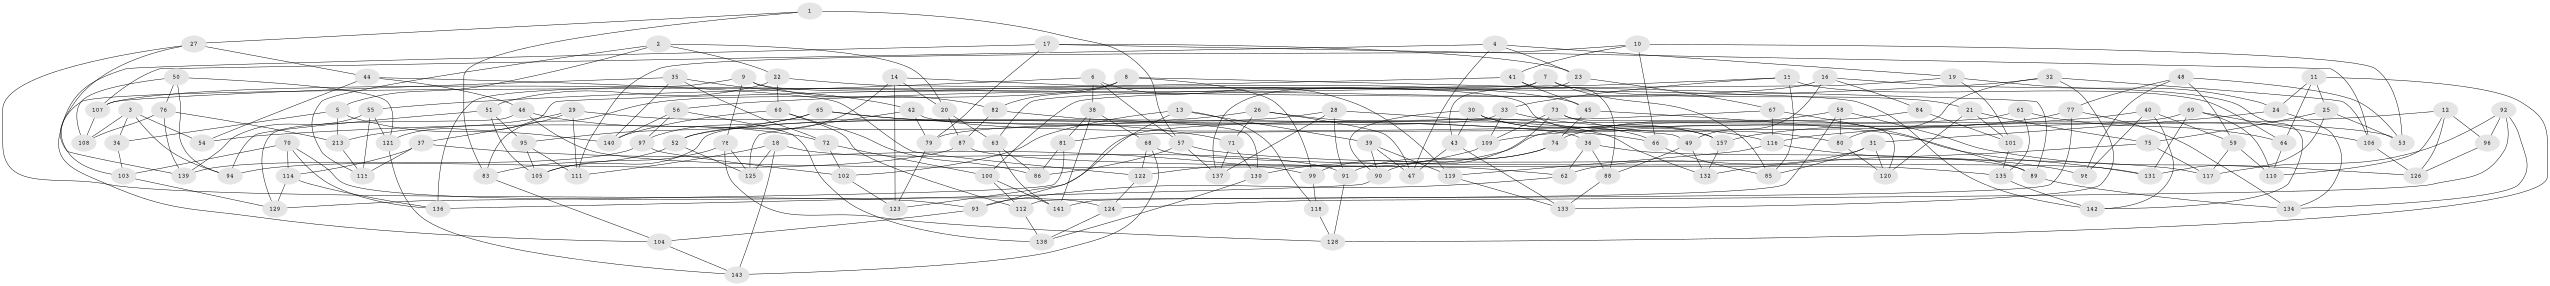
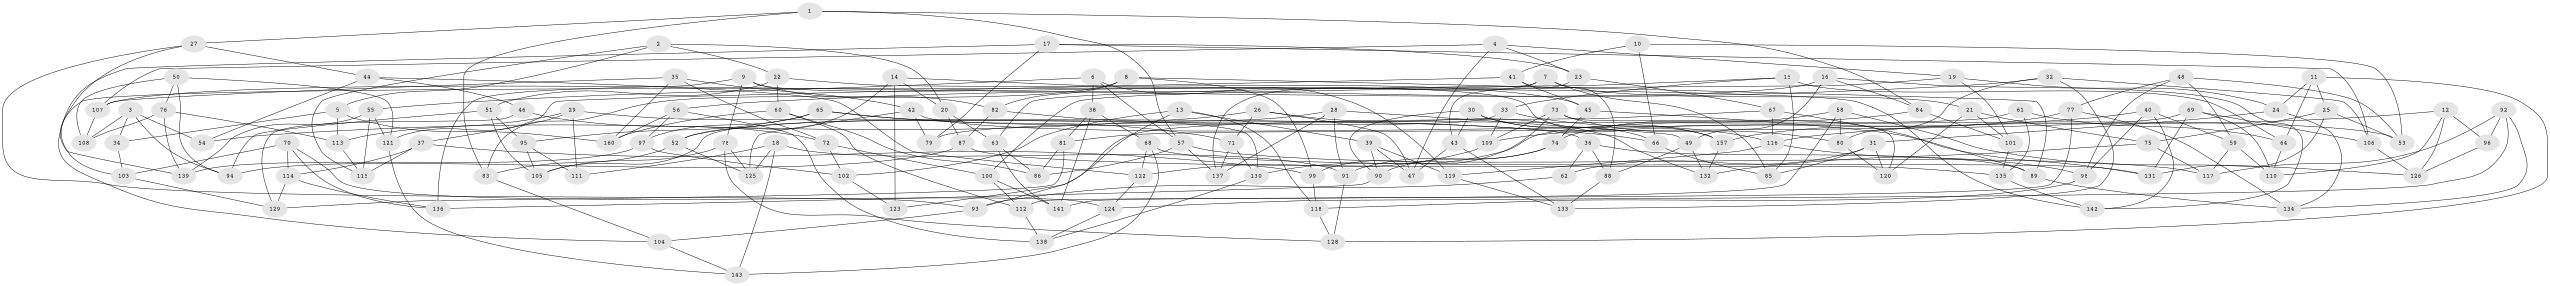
edge "1" -- "84": added
edge "10" -- "111": removed
node "213": label "213" -> "113"
node "140": label "140" -> "160"
edge "46" -- "62": removed
edge "79" -- "123": removed
edge "98" -- "118": added
